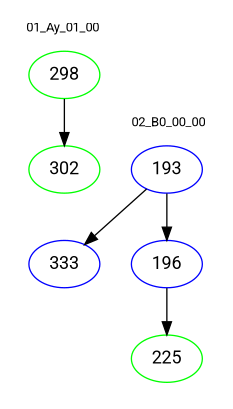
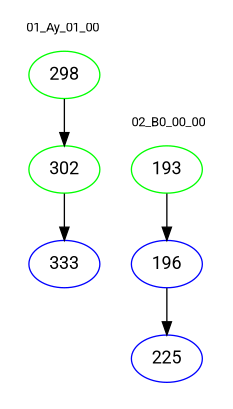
node "193": color blue -> green
edge "193" -> "333": now "302" -> "333"
node "225": color green -> blue
